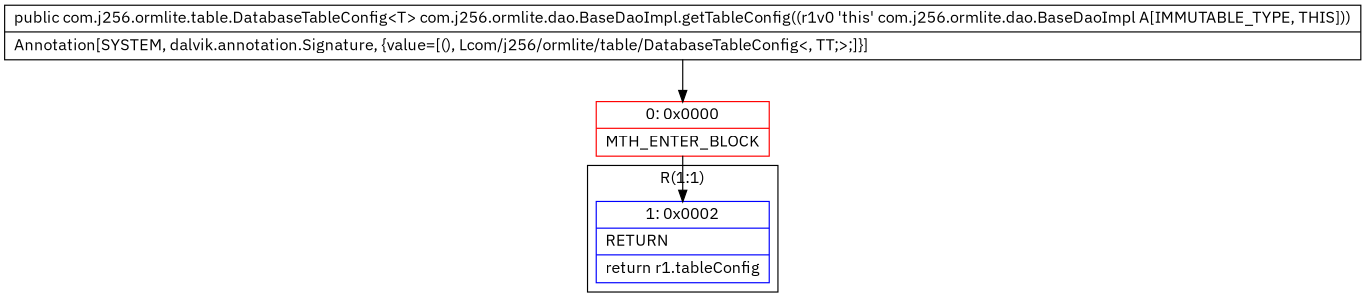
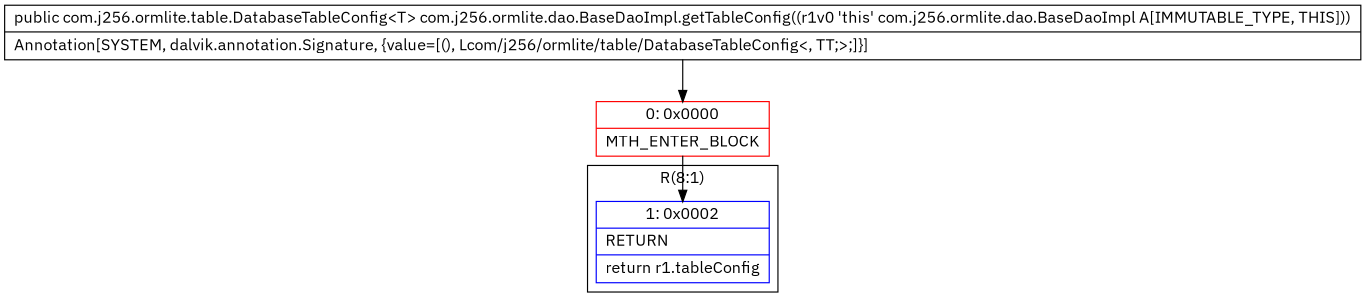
cluster "R(1:1)": label "R(1:1)" -> "R(8:1)"
